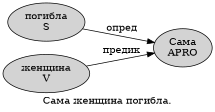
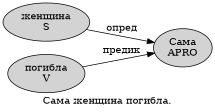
node "погибла S": label "погибла S" -> "женщина S"
node "женщина V": label "женщина V" -> "погибла V"
